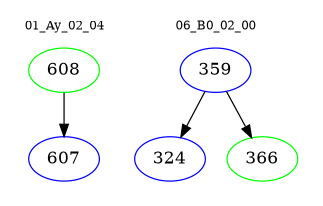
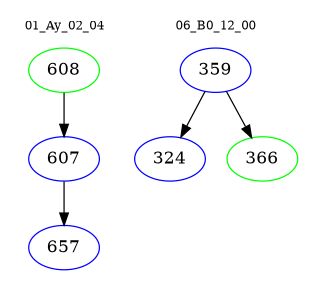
cluster "06_B0_02_00": label "06_B0_02_00" -> "06_B0_12_00"
node "657": added
